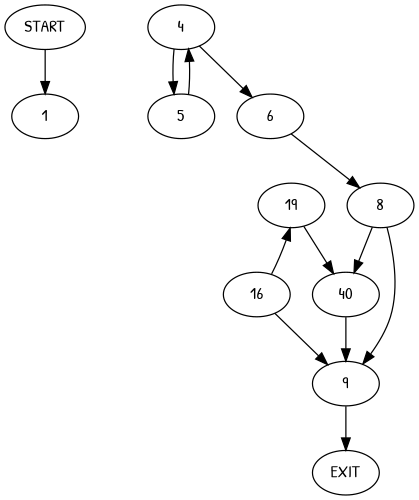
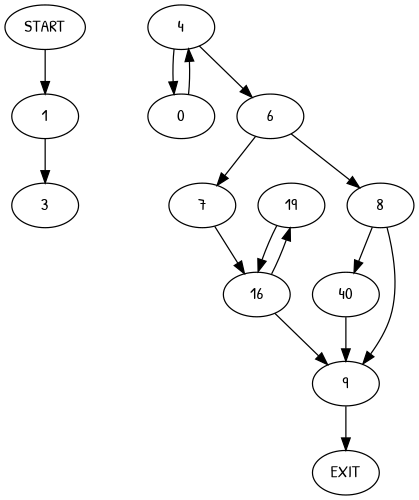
node "5": label "5" -> "0"
node "3": added
node "7": added
edge "19" -> "40": now "19" -> "16"
